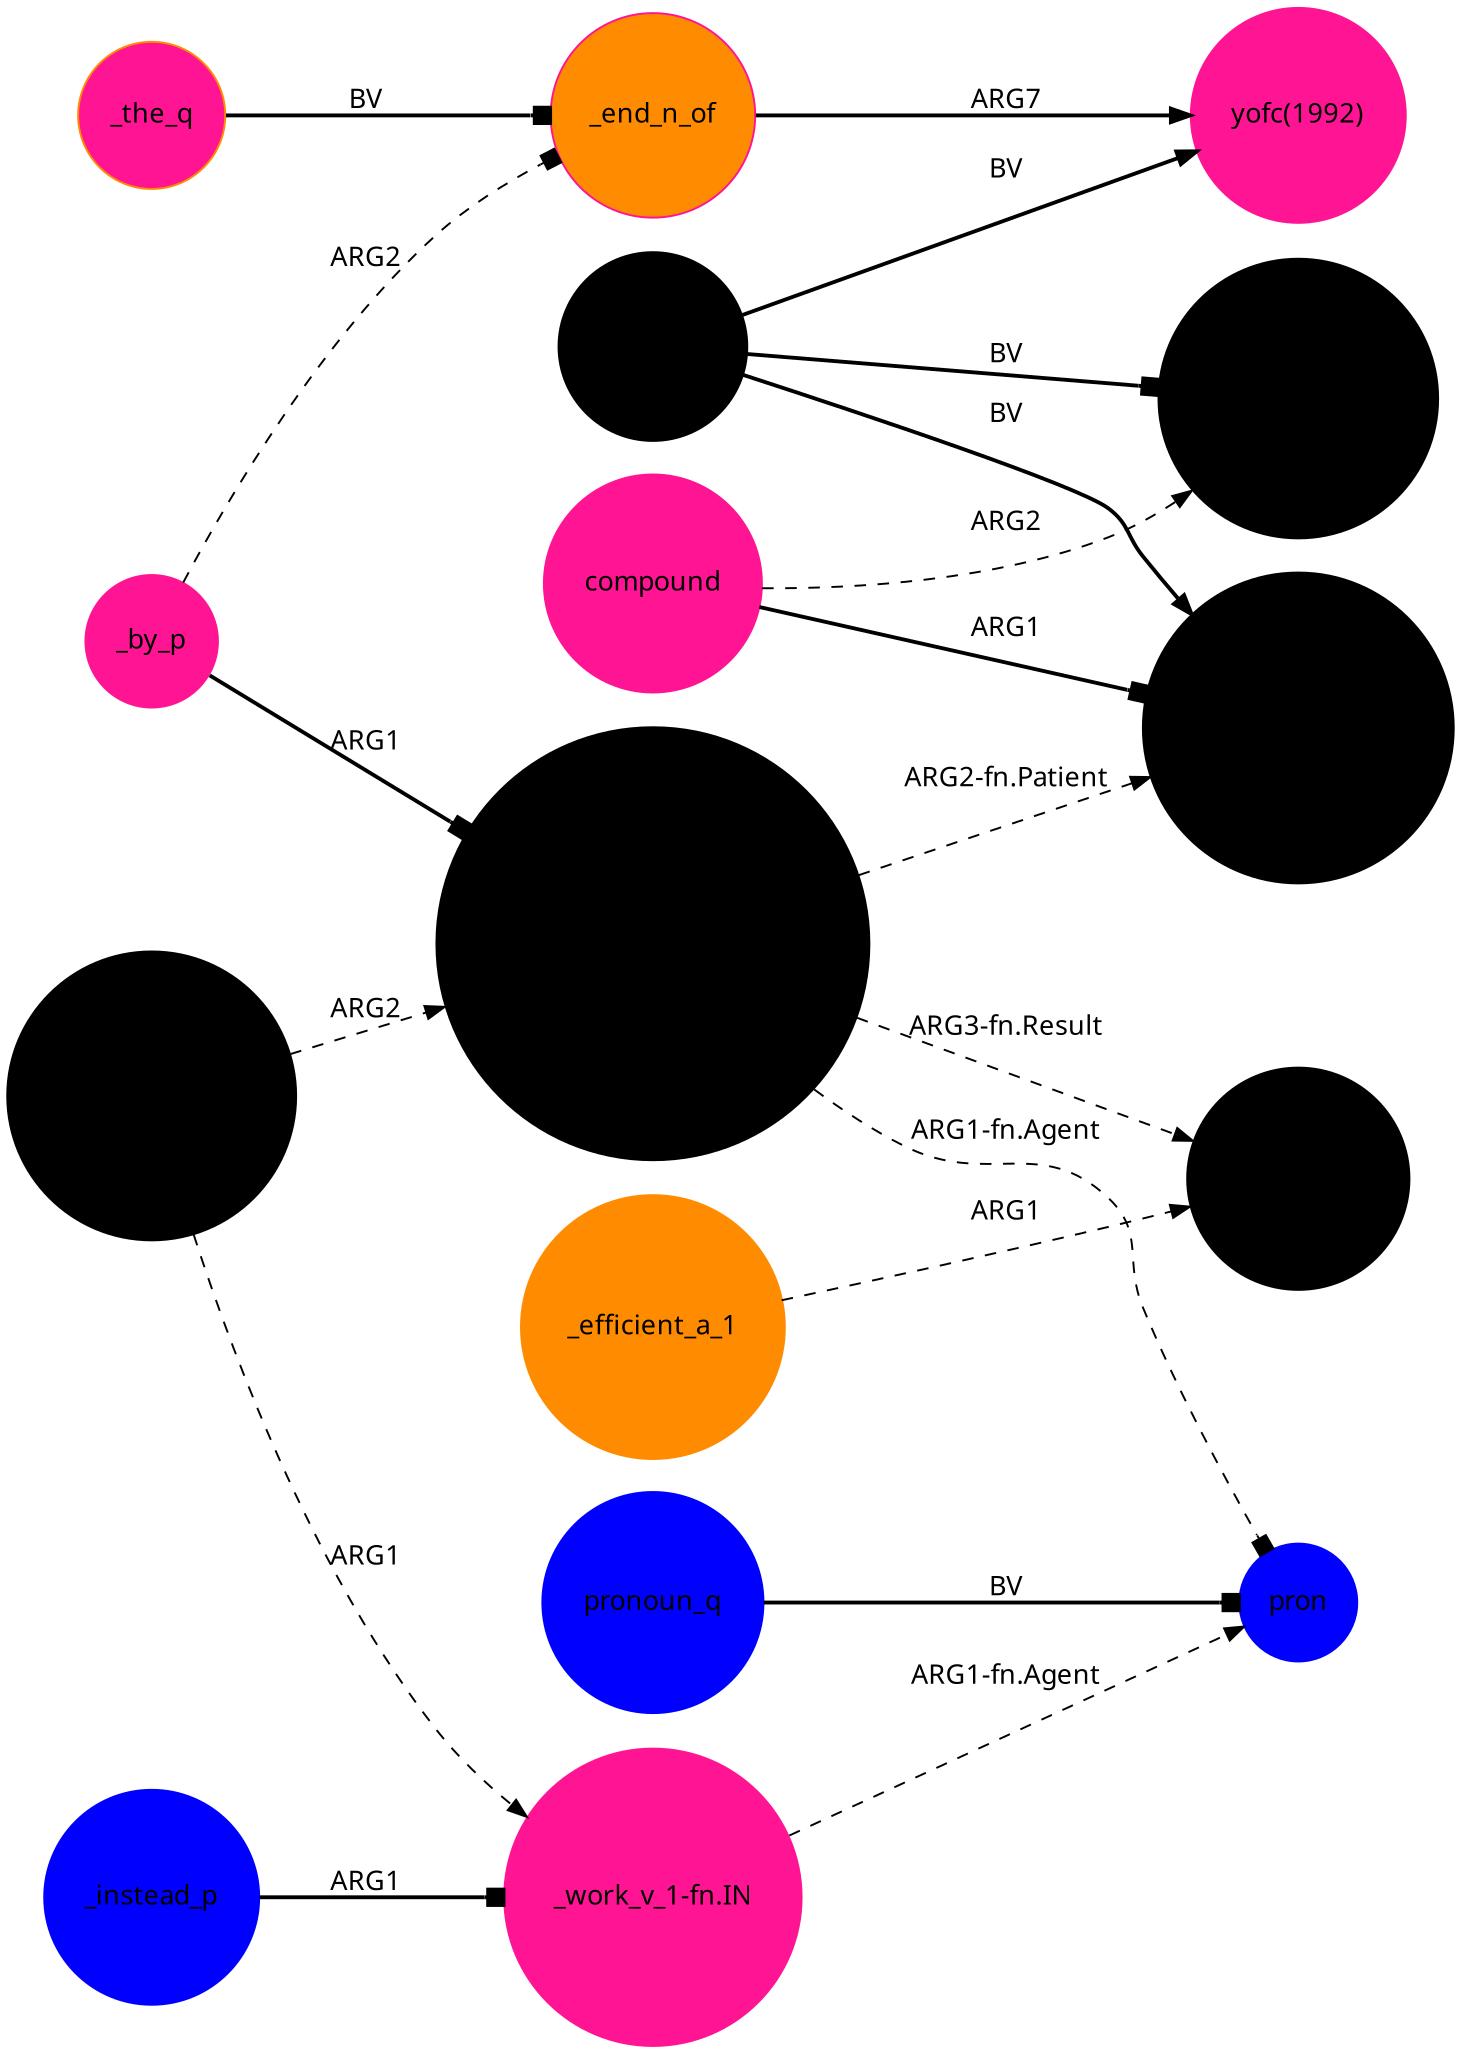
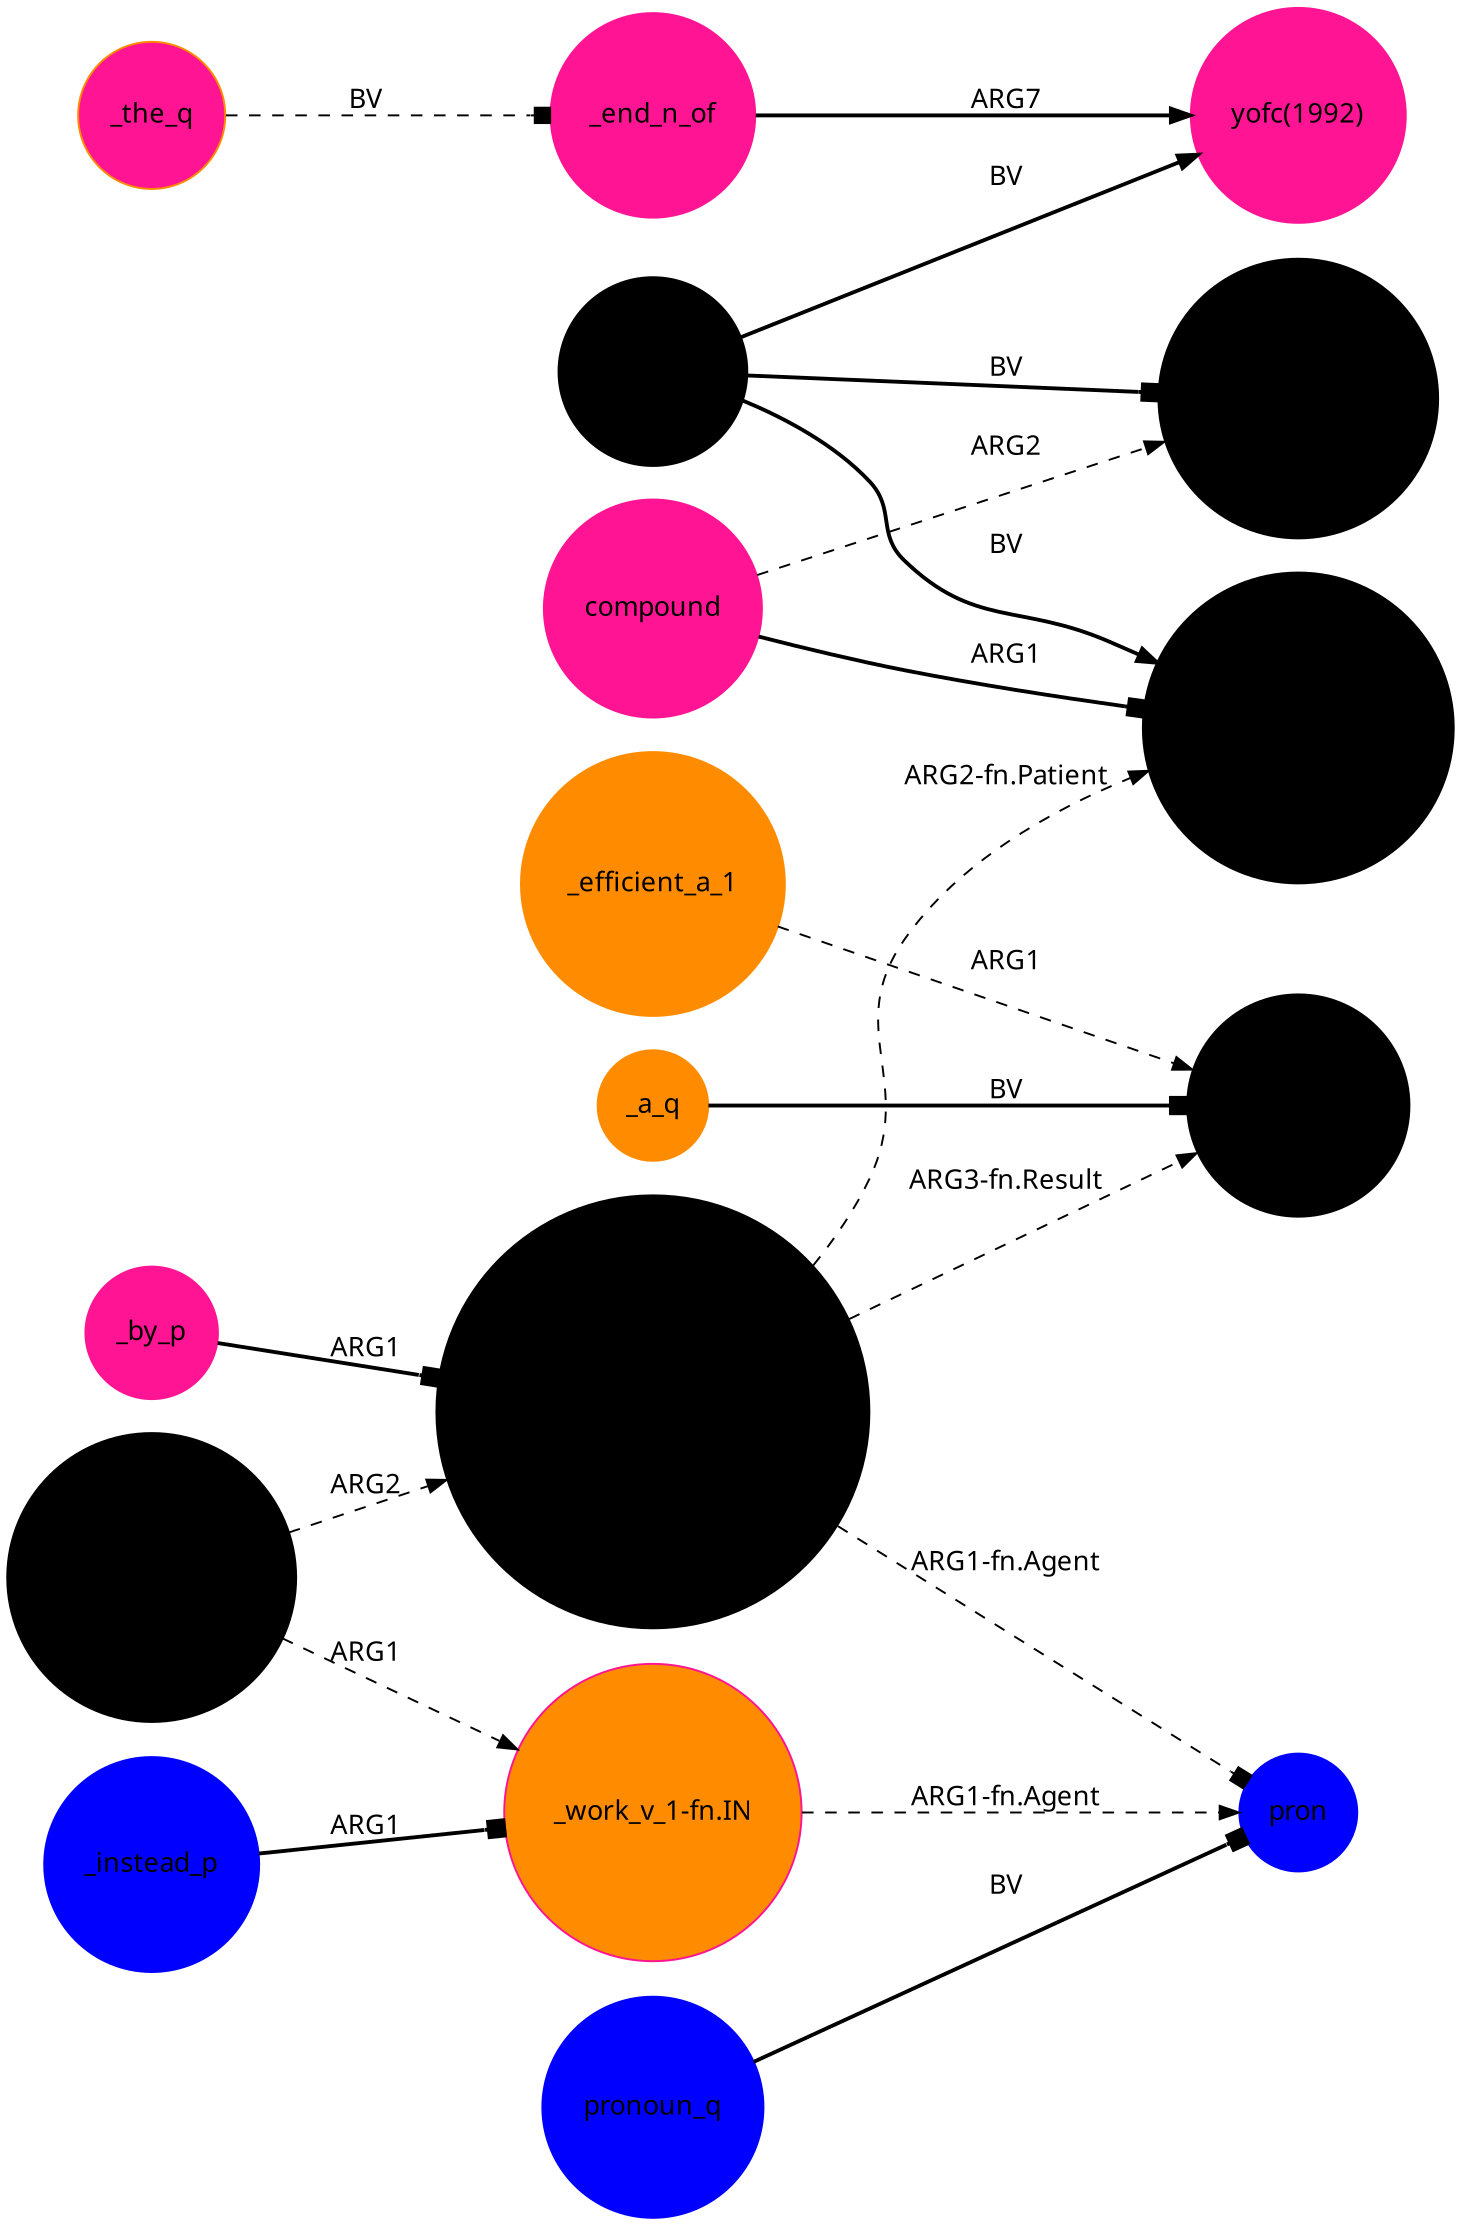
edge "_the_q" -> "_end_n_of": style bold -> dashed
node "_end_n_of": fillcolor darkorange -> deeppink
edge "_by_p" -> "_end_n_of": removed, label "ARG2"
node "_a_q": added
node "_work_v_1-fn.IN": fillcolor deeppink -> darkorange
